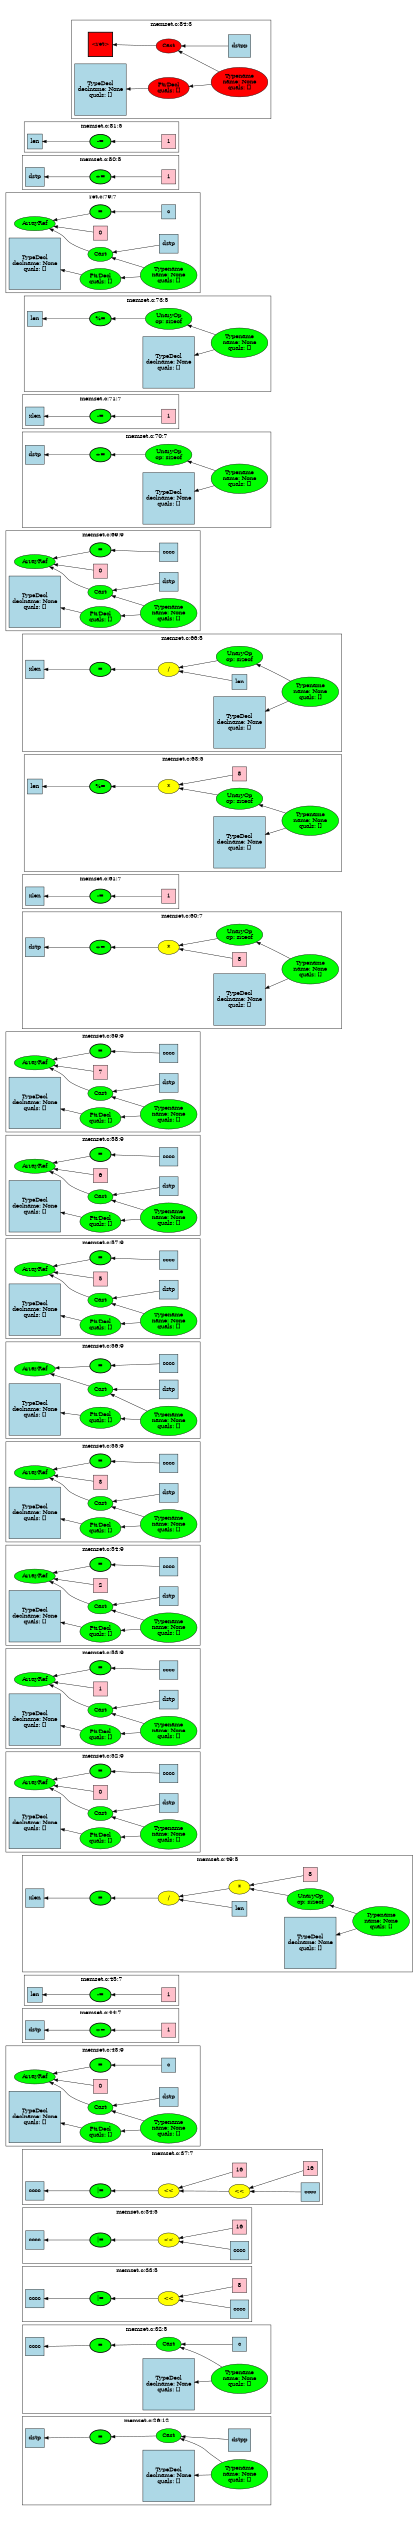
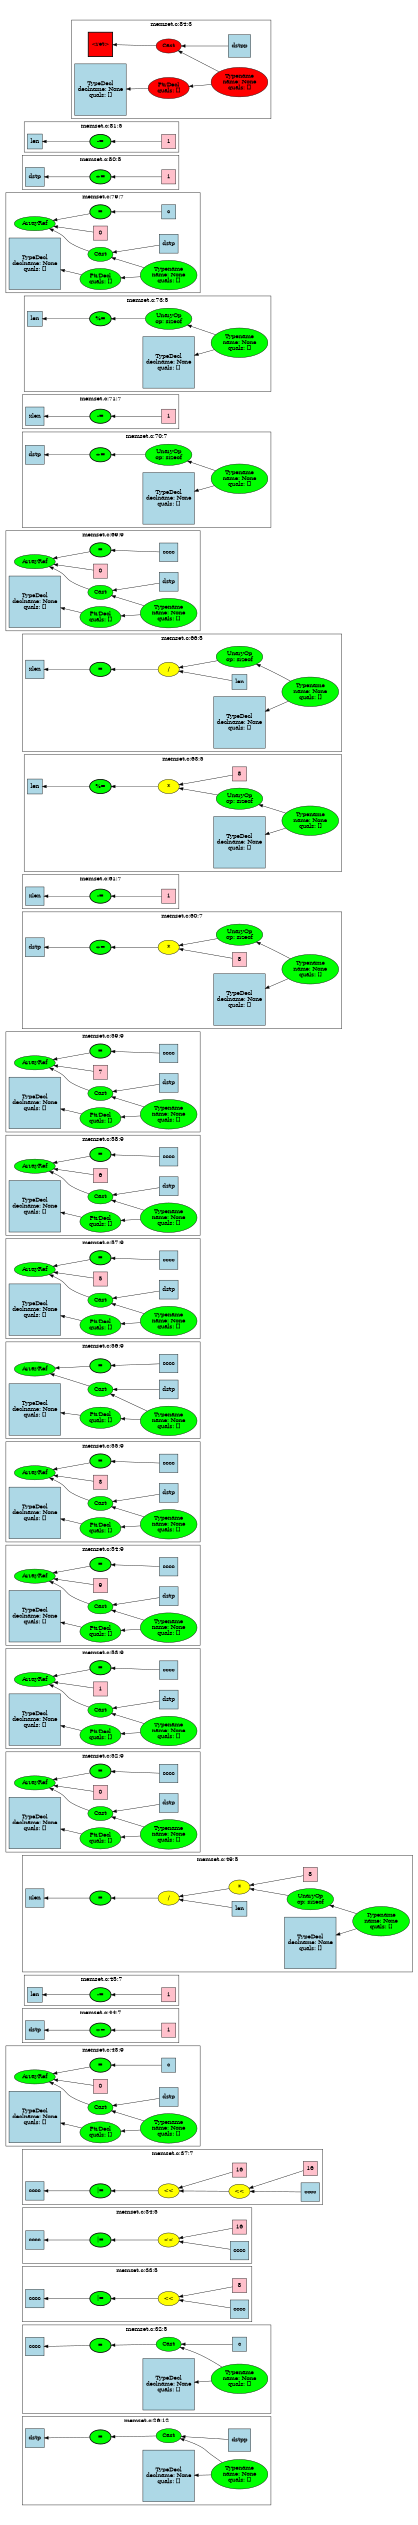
cluster "ret.c:79:7": label "ret.c:79:7" -> "memset.c:79:7"
node "2": label "2" -> "9"
